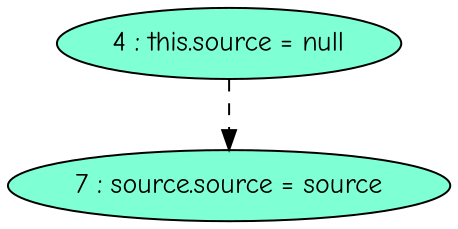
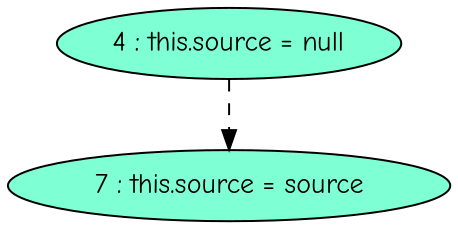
node "7 : source.source = source": label "7 : source.source = source" -> "7 : this.source = source"
